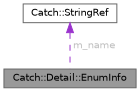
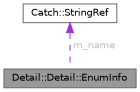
node "Catch::Detail::EnumInfo": label "Catch::Detail::EnumInfo" -> "Detail::Detail::EnumInfo"
